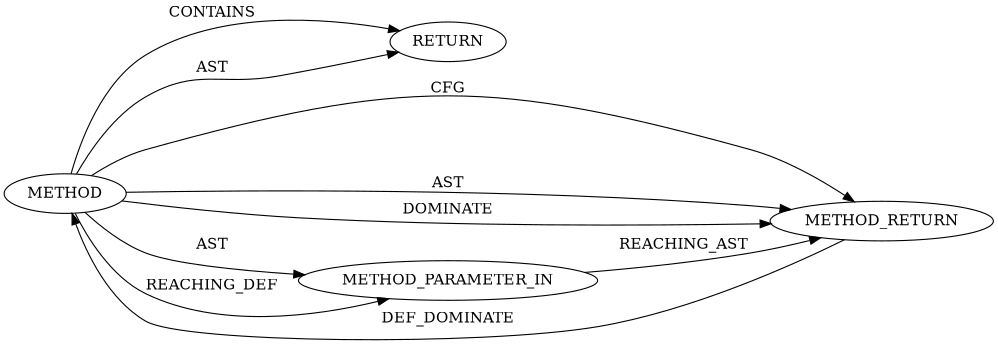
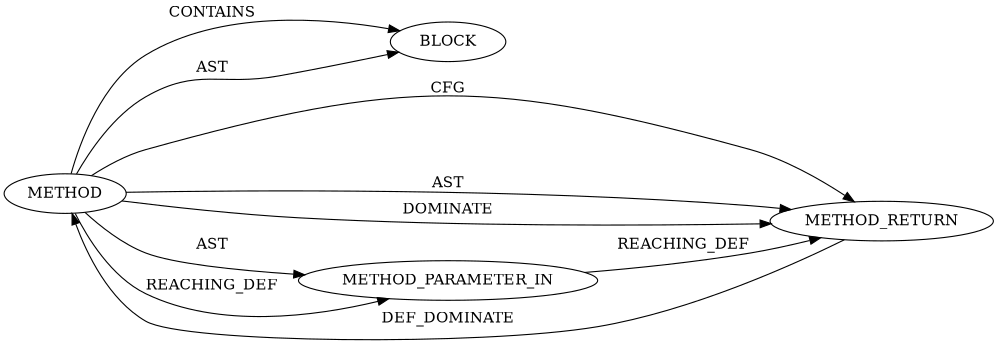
node "RETURN": label "RETURN" -> "BLOCK"
edge "METHOD_PARAMETER_IN" -> "METHOD_RETURN": label "REACHING_AST" -> "REACHING_DEF"
